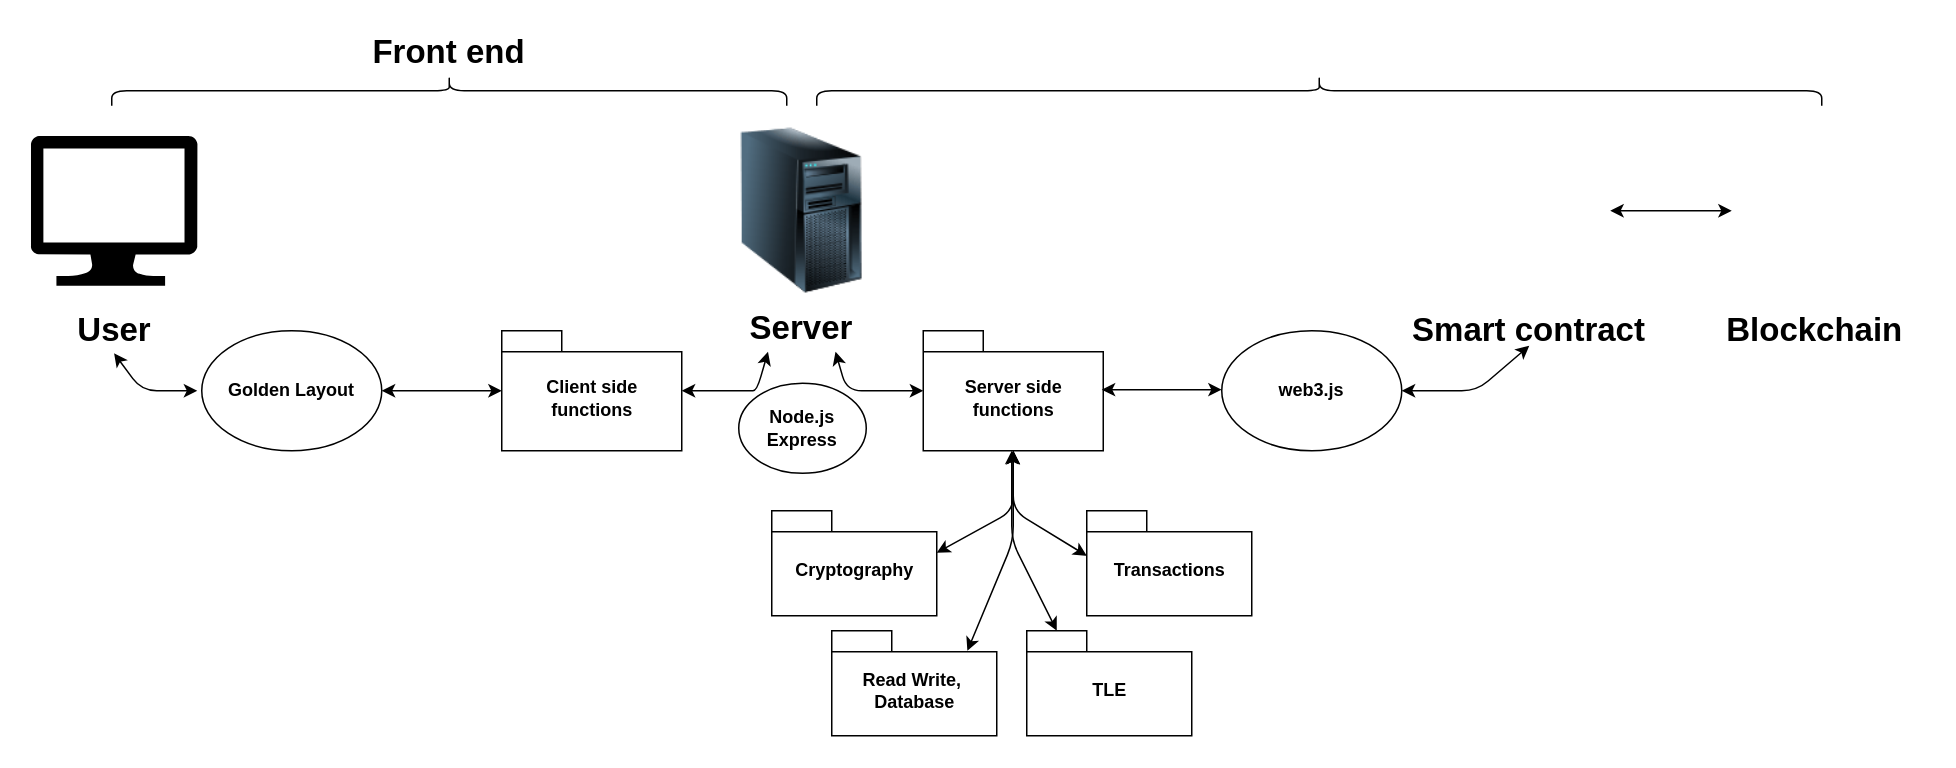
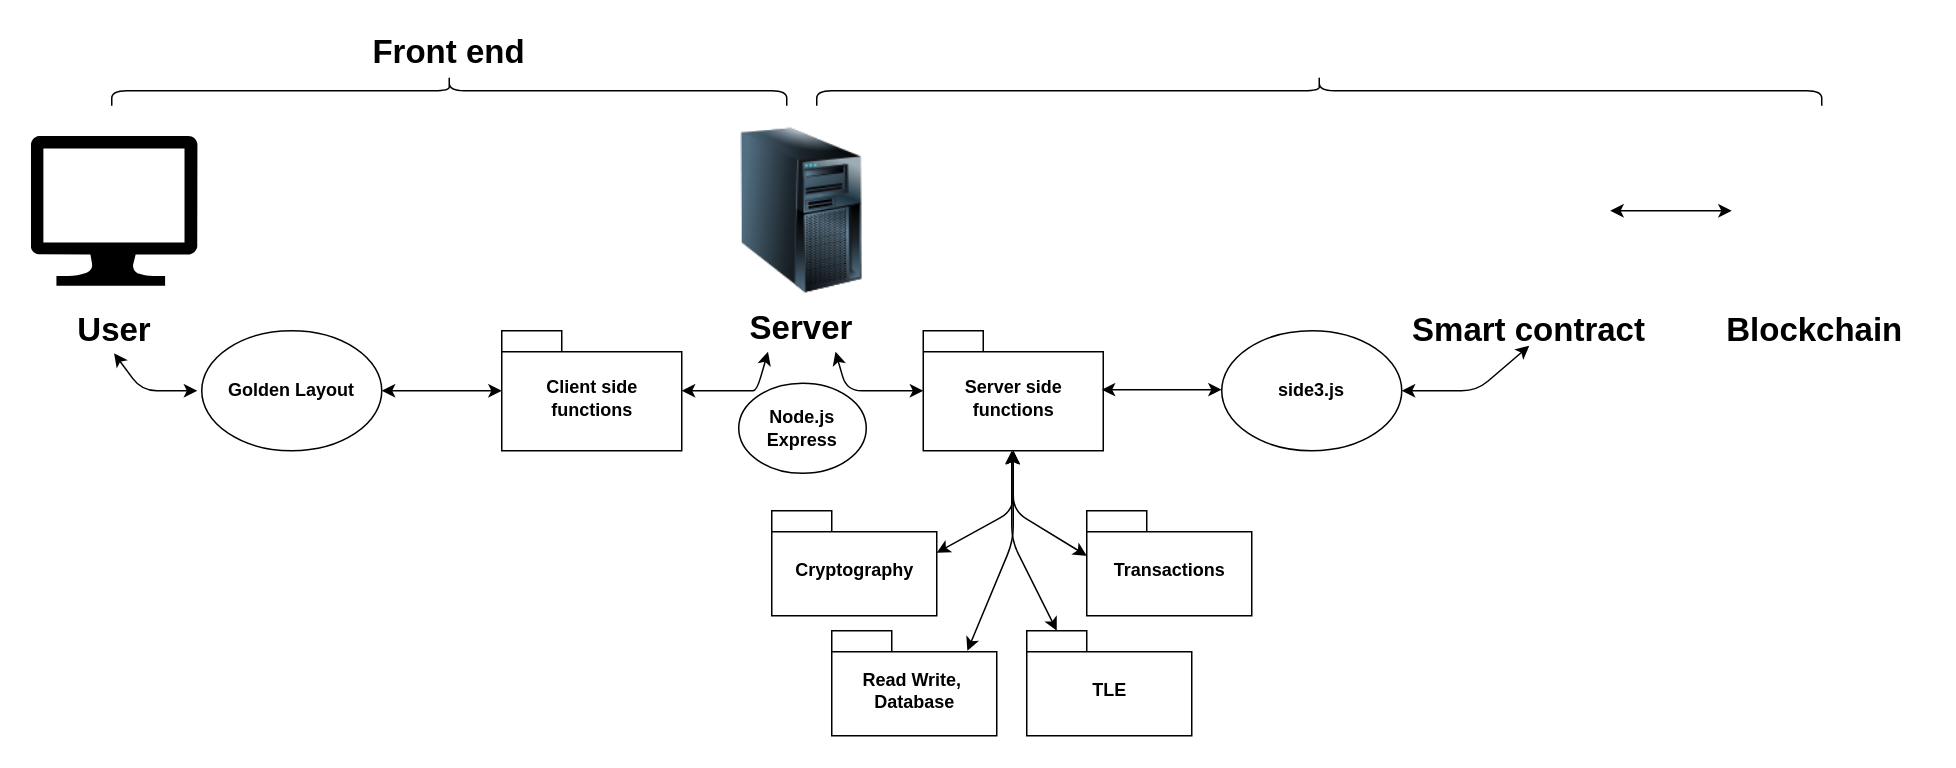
node "web3.js": label "web3.js" -> "side3.js"
